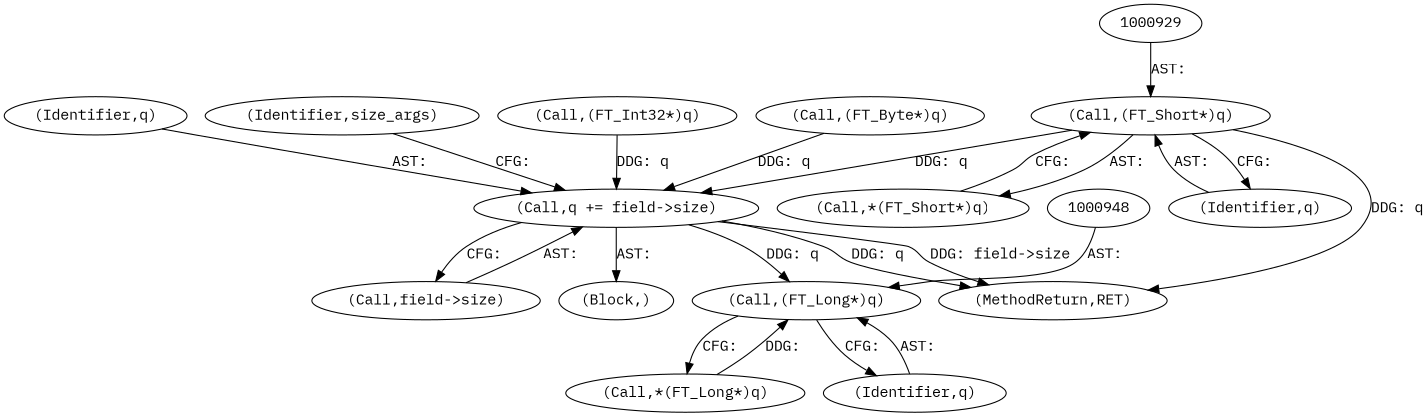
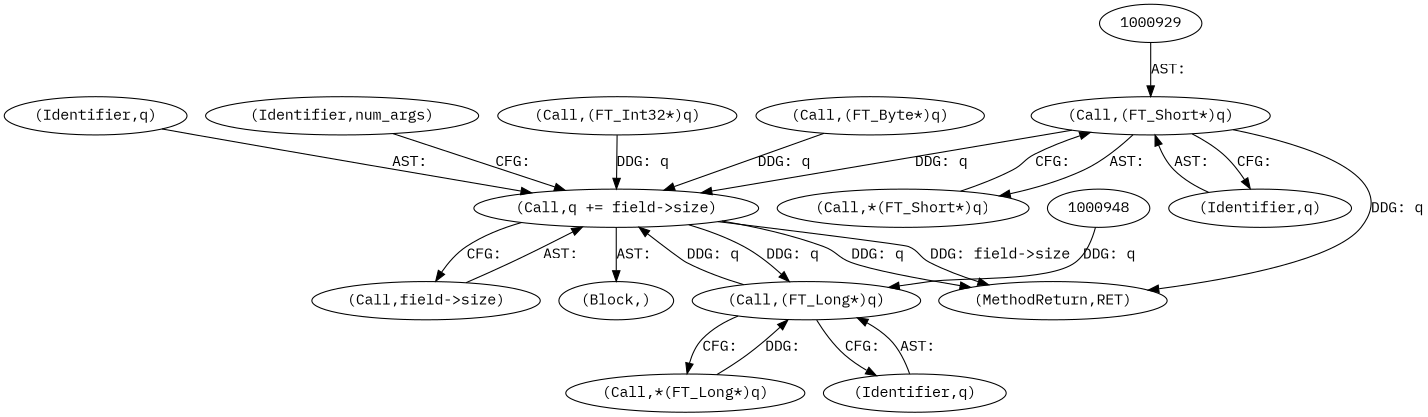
node "(Identifier,size_args)": label "(Identifier,size_args)" -> "(Identifier,num_args)"
edge "1000948" -> "(Call,(FT_Long*)q)": label "AST: " -> "DDG: q"
edge "(Call,(FT_Long*)q)" -> "(Call,q += field->size)": added, label "DDG: q"
